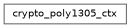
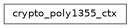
node "crypto_poly1305_ctx": label "crypto_poly1305_ctx" -> "crypto_poly1355_ctx"
